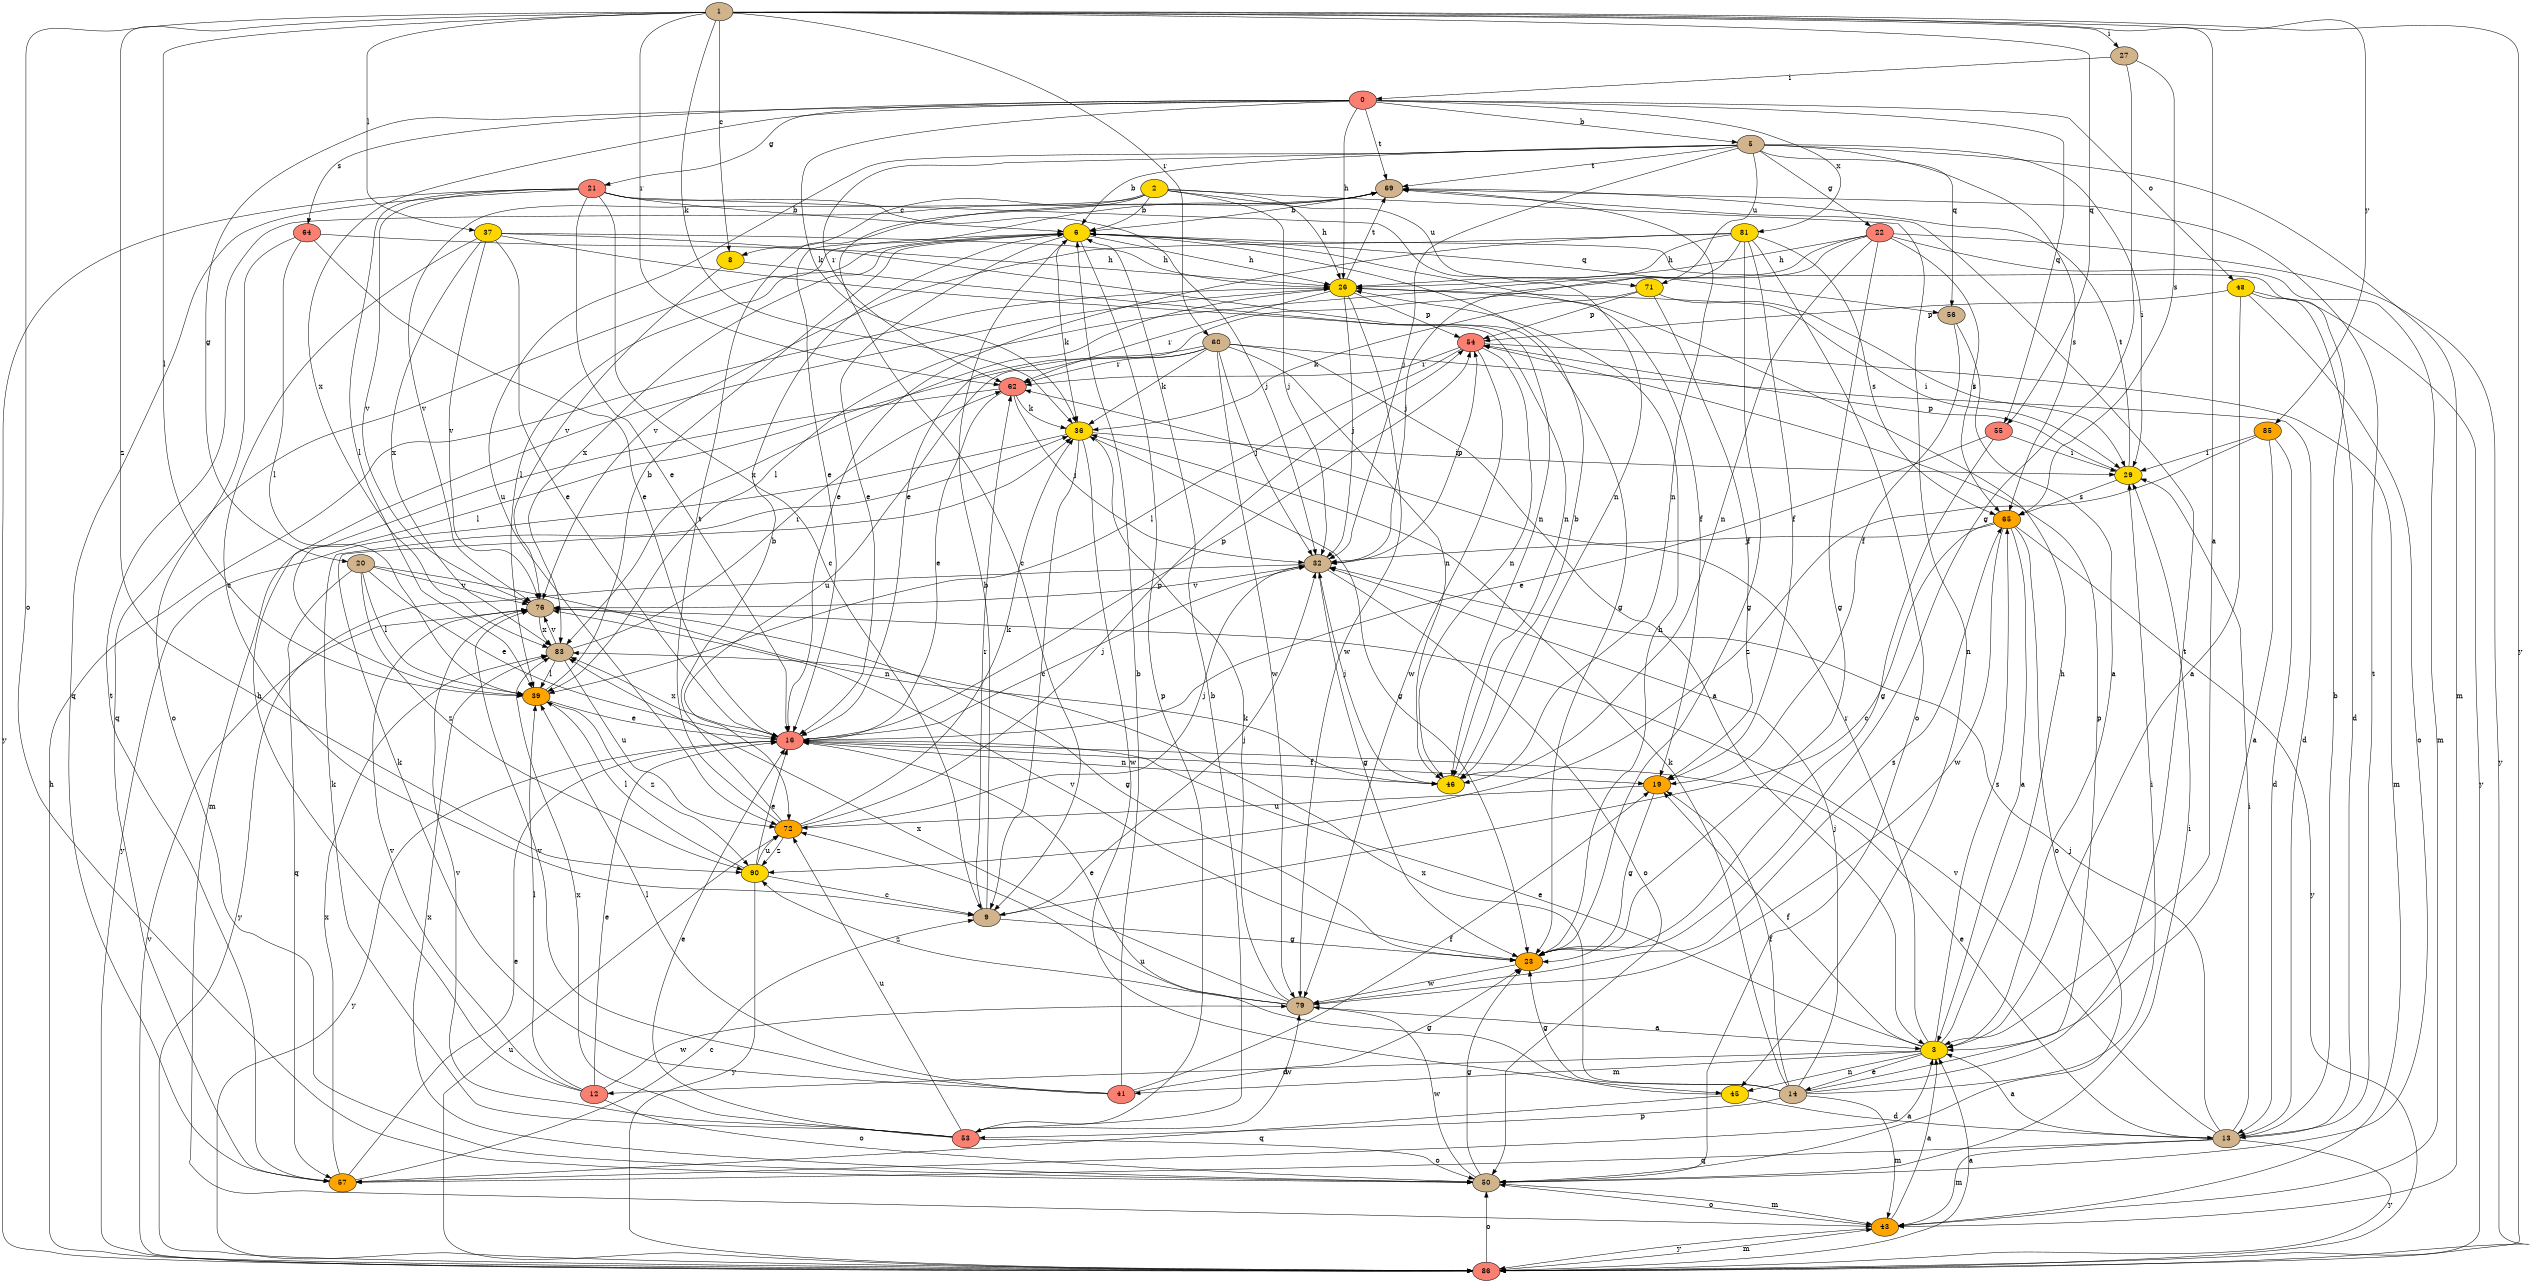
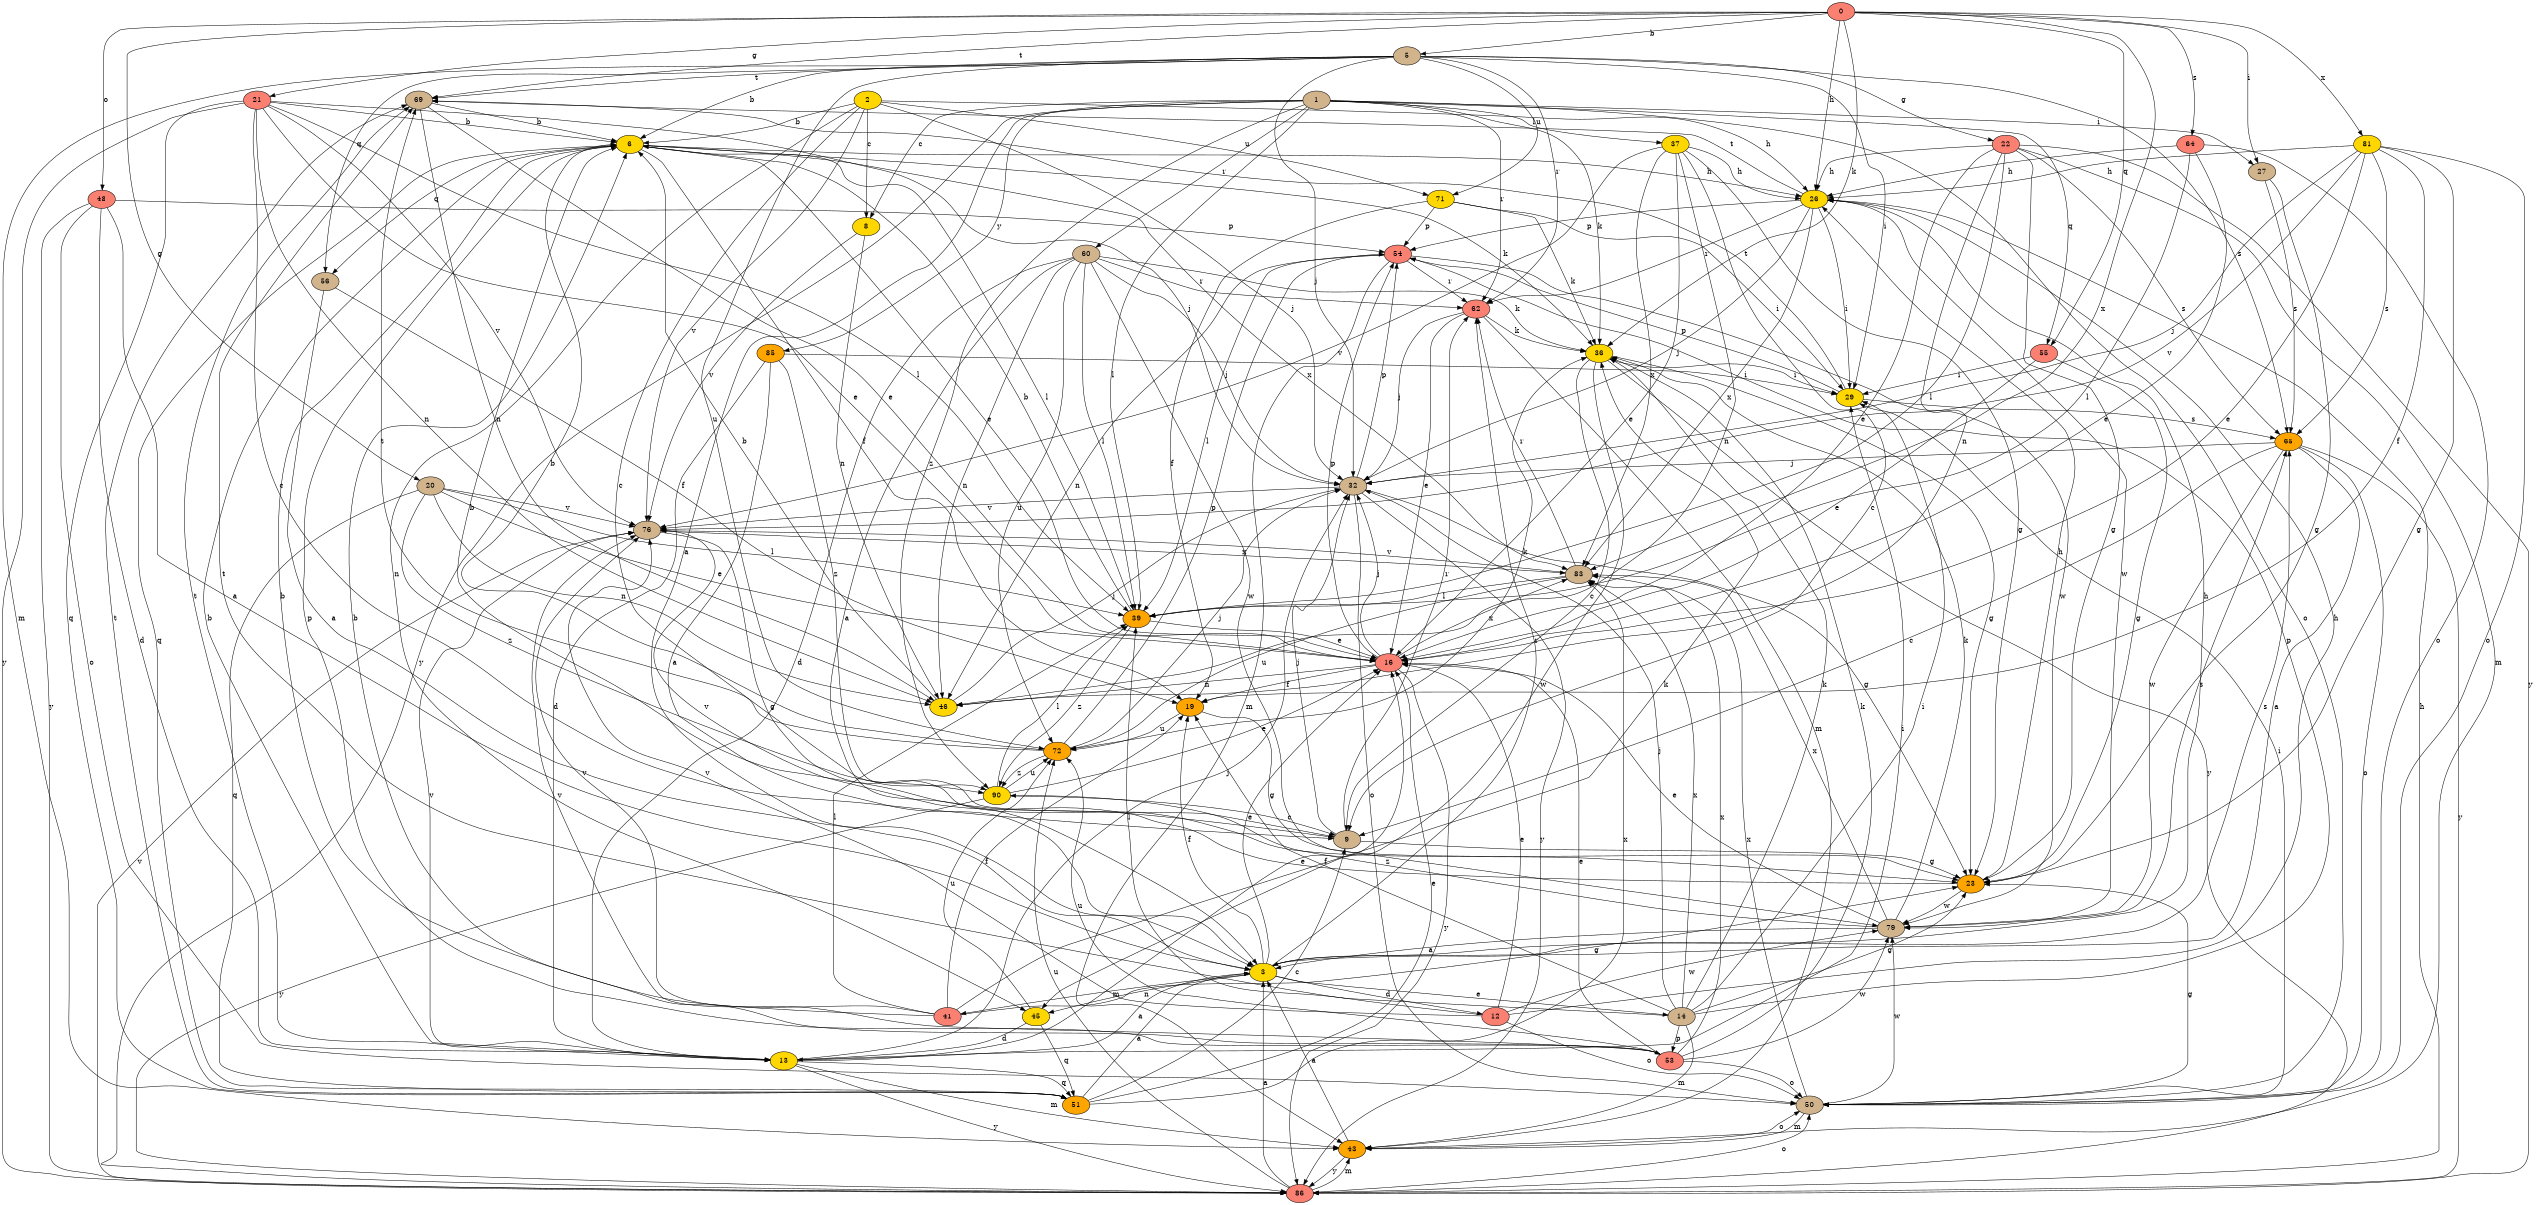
edge "27" -> "0": reversed
node "48": fillcolor gold -> salmon
node "13": fillcolor tan -> gold
node "57": label "57" -> "51"
